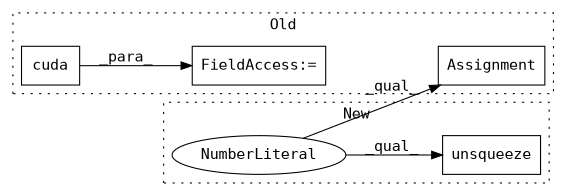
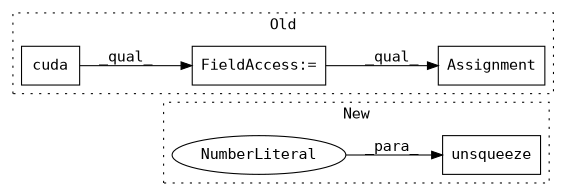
edge "cuda" -> "FieldAccess:=": label "_para_" -> "_qual_"
edge "NumberLiteral" -> "Assignment": now "FieldAccess:=" -> "Assignment"
edge "NumberLiteral" -> "unsqueeze": label "_qual_" -> "_para_"
